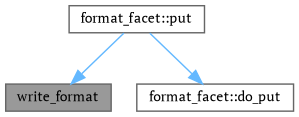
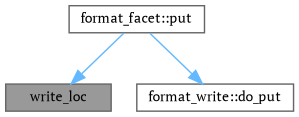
node "write_format": label "write_format" -> "write_loc"
node "format_facet::do_put": label "format_facet::do_put" -> "format_write::do_put"
